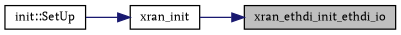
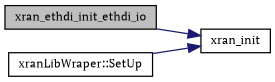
node "init::SetUp": label "init::SetUp" -> "xranLibWraper::SetUp"
edge "xran_init" -> "xran_ethdi_init_ethdi_io": reversed
